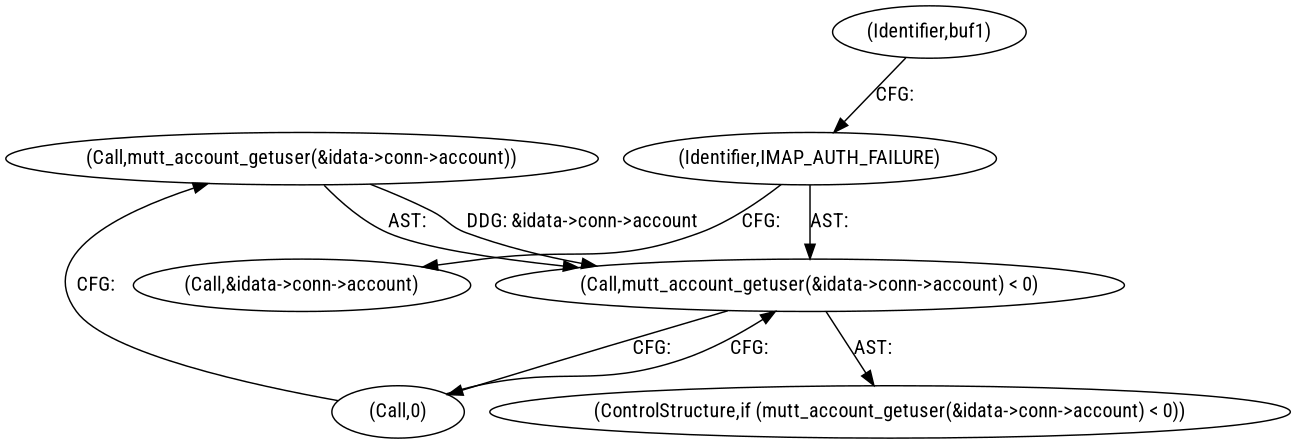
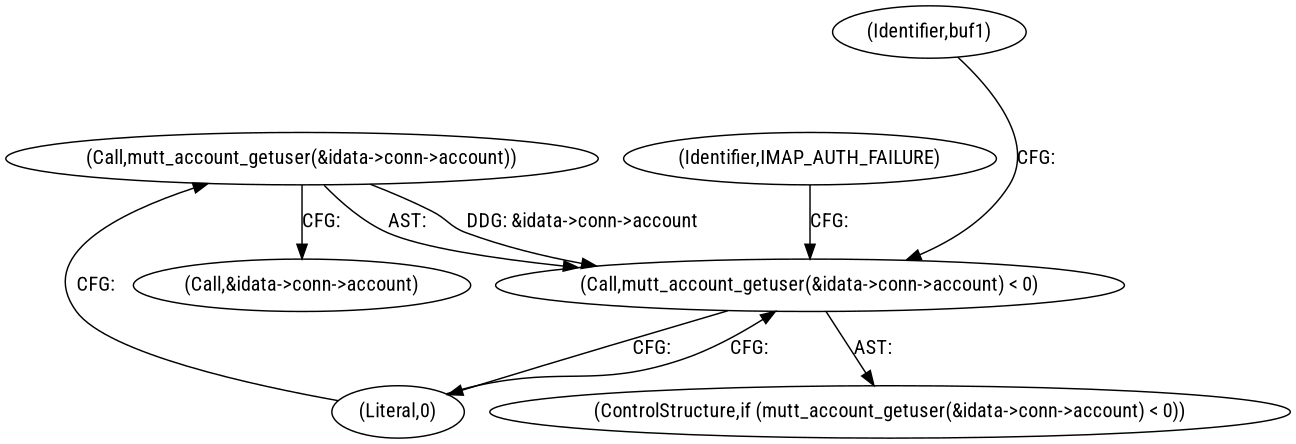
edge "(Identifier,buf1)" -> "(Identifier,IMAP_AUTH_FAILURE)": now "(Identifier,buf1)" -> "(Call,mutt_account_getuser(&idata->conn->account) < 0)"
edge "(Identifier,IMAP_AUTH_FAILURE)" -> "(Call,mutt_account_getuser(&idata->conn->account) < 0)": label "AST: " -> "CFG: "
edge "(Identifier,IMAP_AUTH_FAILURE)" -> "(Call,&idata->conn->account)": now "(Call,mutt_account_getuser(&idata->conn->account))" -> "(Call,&idata->conn->account)"
node "(Call,0)": label "(Call,0)" -> "(Literal,0)"
